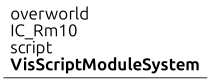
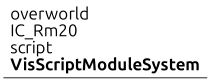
node "overworld": text "IC_Rm10" -> "IC_Rm20"
